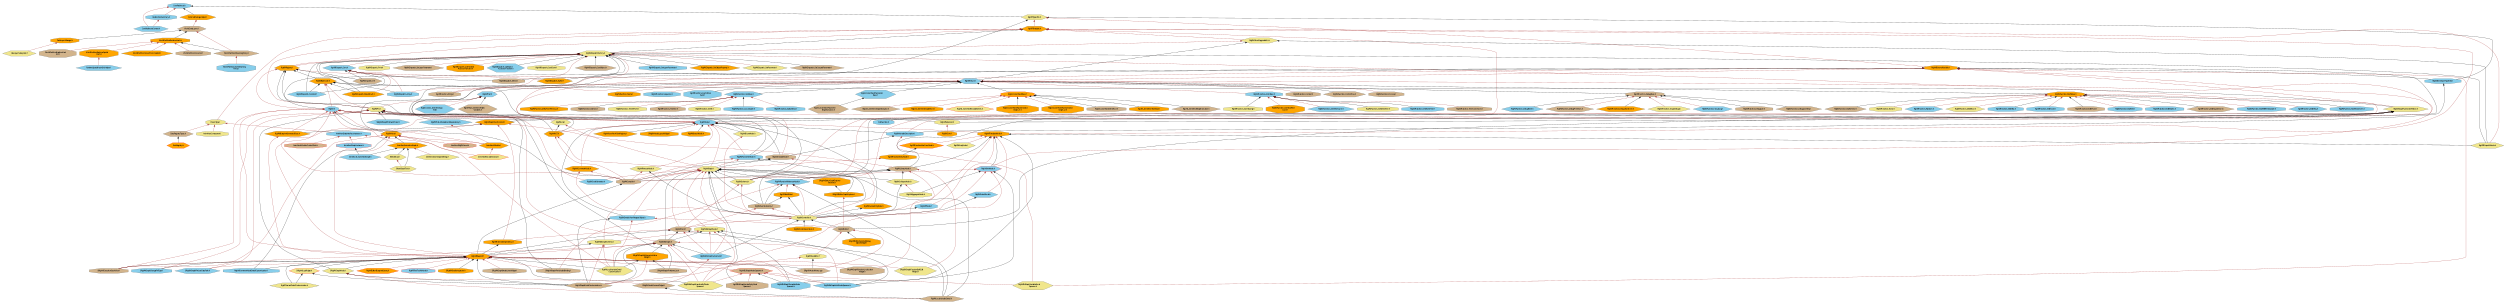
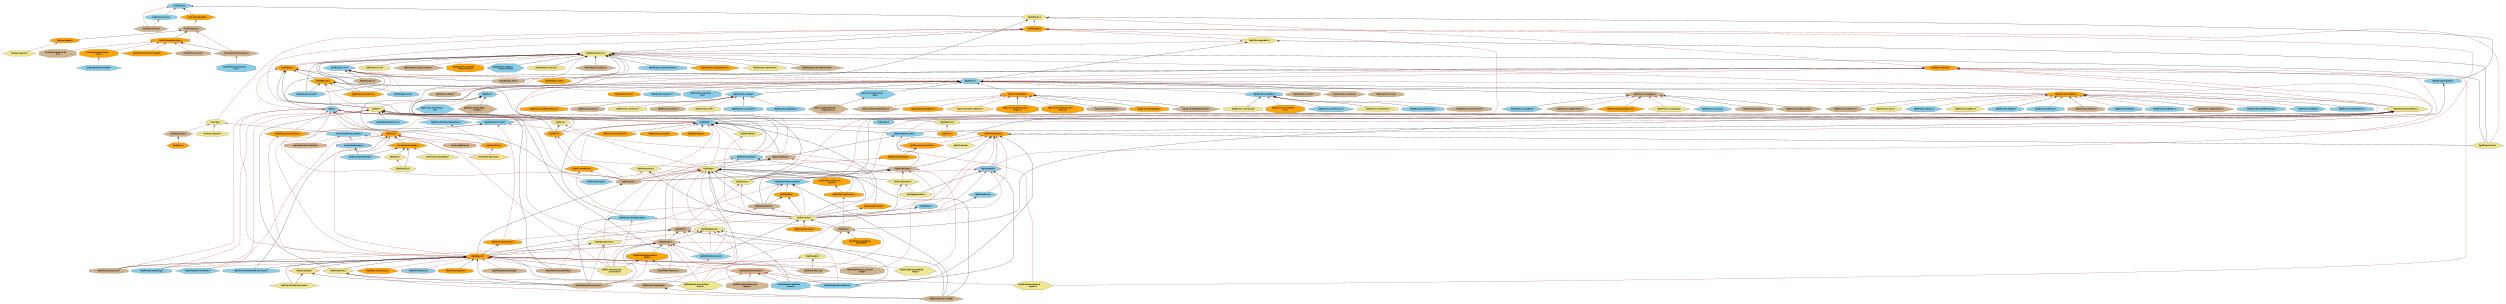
node "CoreRedirectsContext.h": fillcolor skyblue -> tan
edge "RigVMNativized.h" -> "RigVMExternalVariable.h": color black -> brown
node "RigVMGraphFunctionHost.h": fillcolor orange -> skyblue
node "RigVMLocalVariableDetail.h": label "RigVMLocalVariableDetail.h" -> "SRigVMSwapFunctionsWidget.h"
